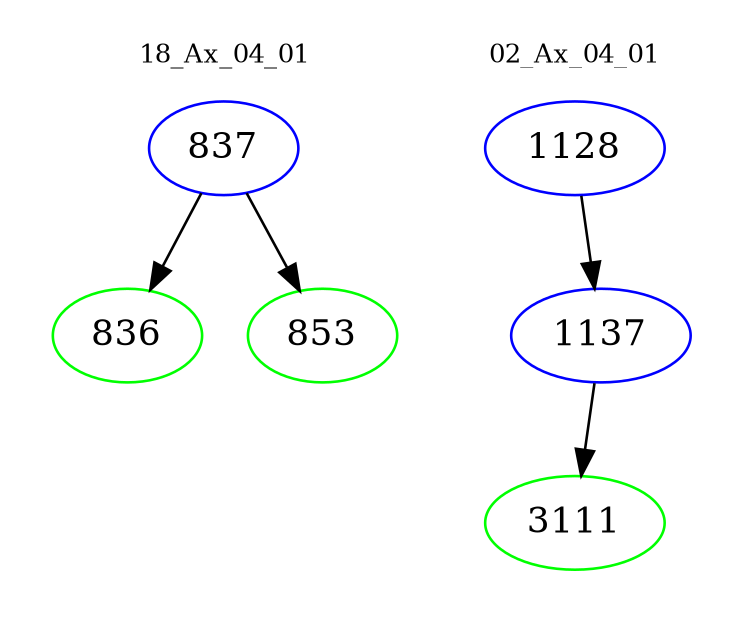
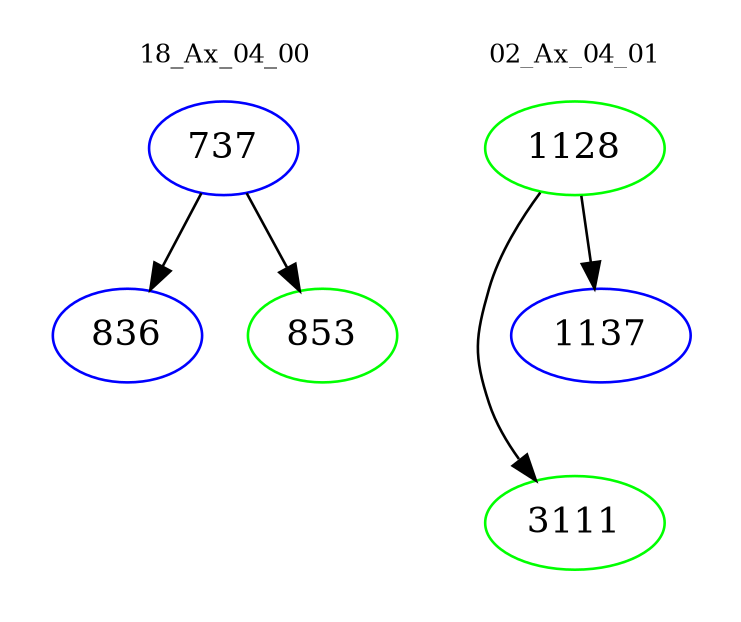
cluster "18_Ax_04_01": label "18_Ax_04_01" -> "18_Ax_04_00"
node "837": label "837" -> "737"
node "1128": color blue -> green
node "836": color green -> blue
edge "1137" -> "3111": now "1128" -> "3111"
